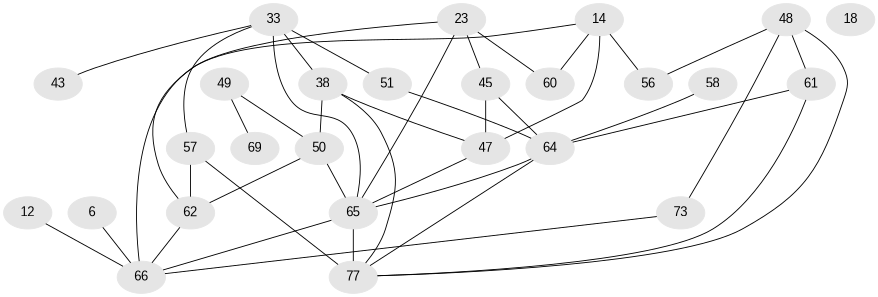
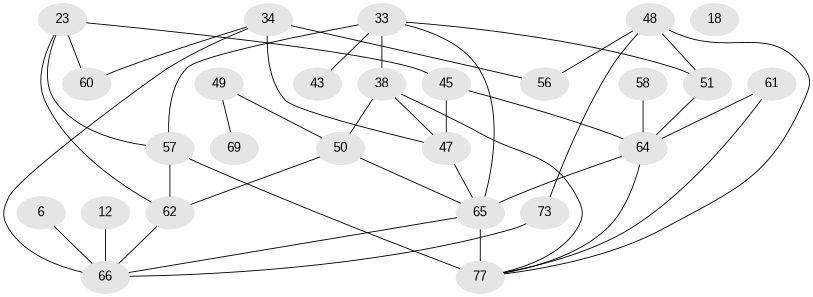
node "14": label "14" -> "34"
edge "48" -- "61": now "48" -- "51"
edge "23" -- "65": now "23" -- "57"
